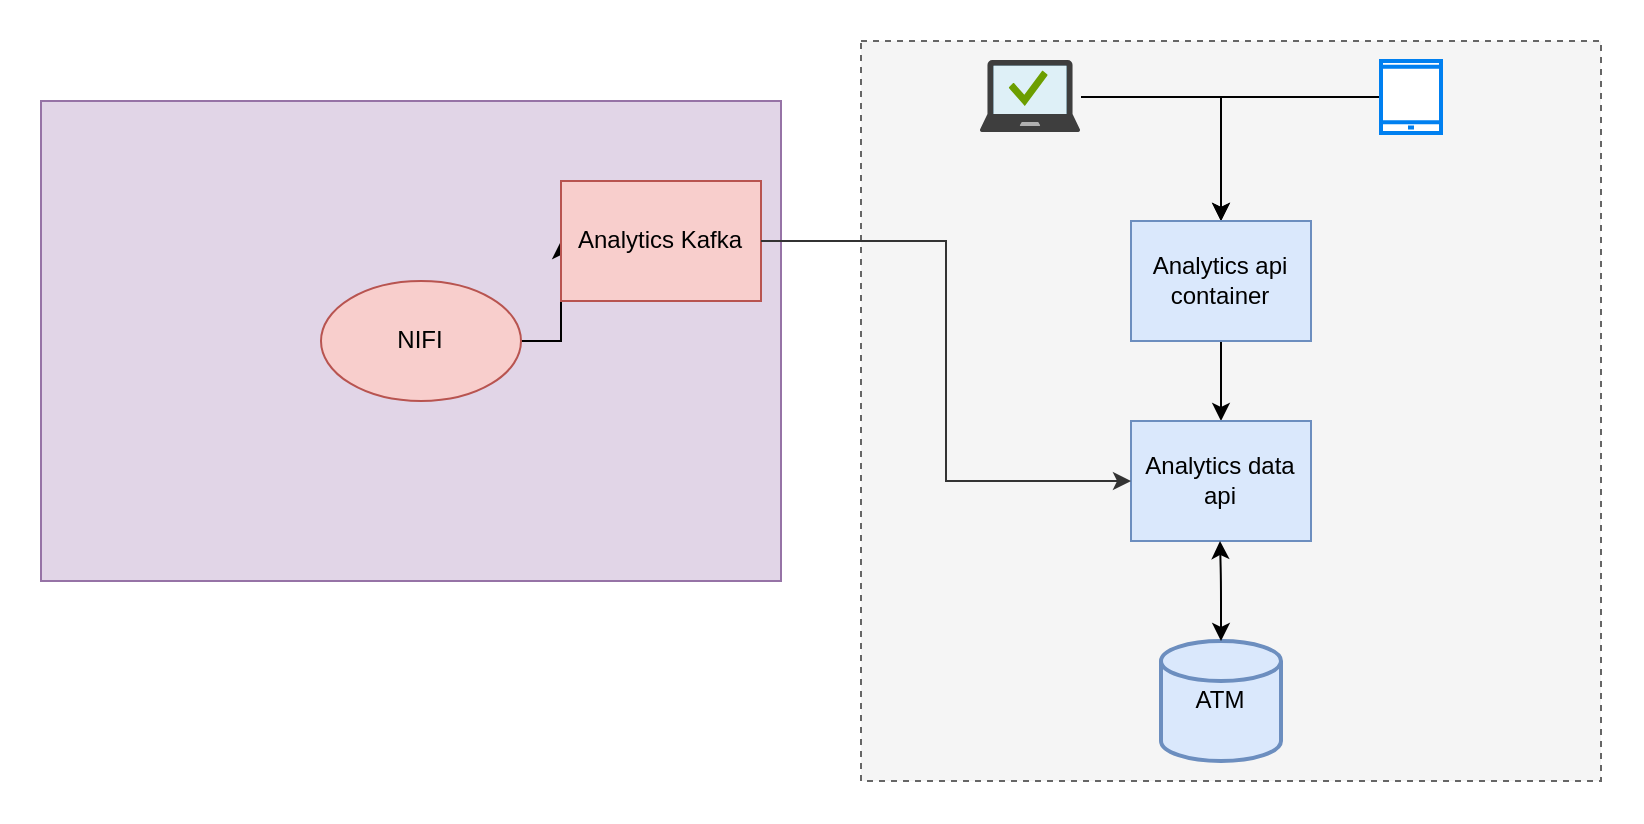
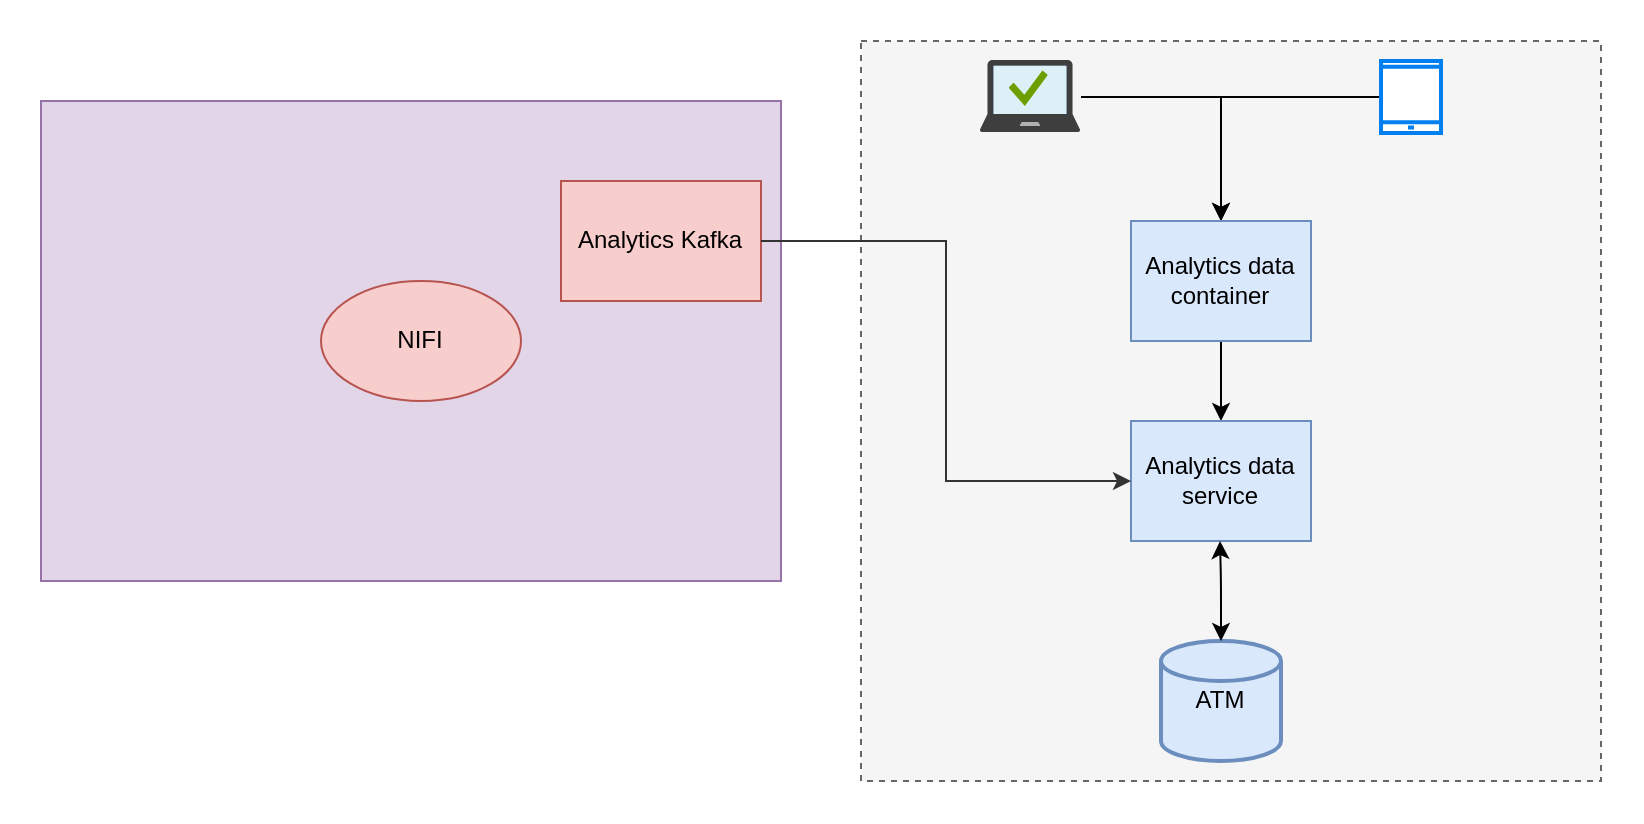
node "Analytics api container": label "Analytics api container" -> "Analytics data container"
edge "NIFI" -> "Analytics Kafka": removed
node "Analytics data api": label "Analytics data api" -> "Analytics data service"
